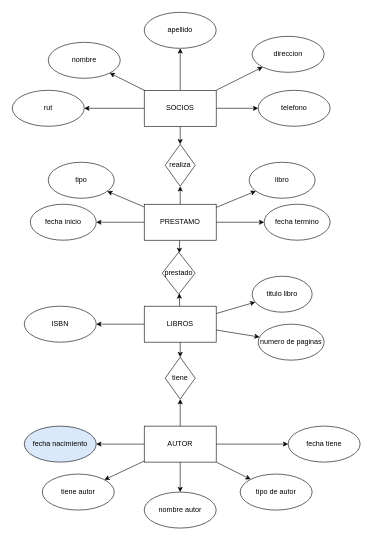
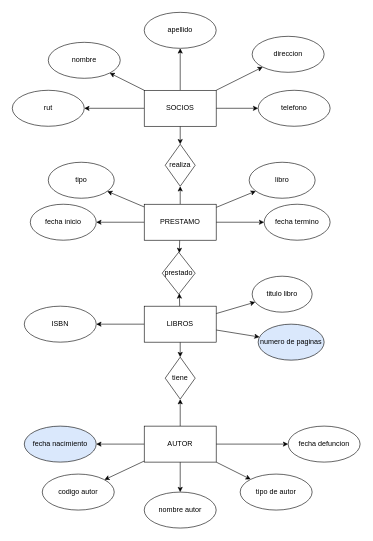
node "numero de paginas": fillcolor #ffffff -> #dae8fc
node "fecha tiene": label "fecha tiene" -> "fecha defuncion"
node "tiene autor": label "tiene autor" -> "codigo autor"
